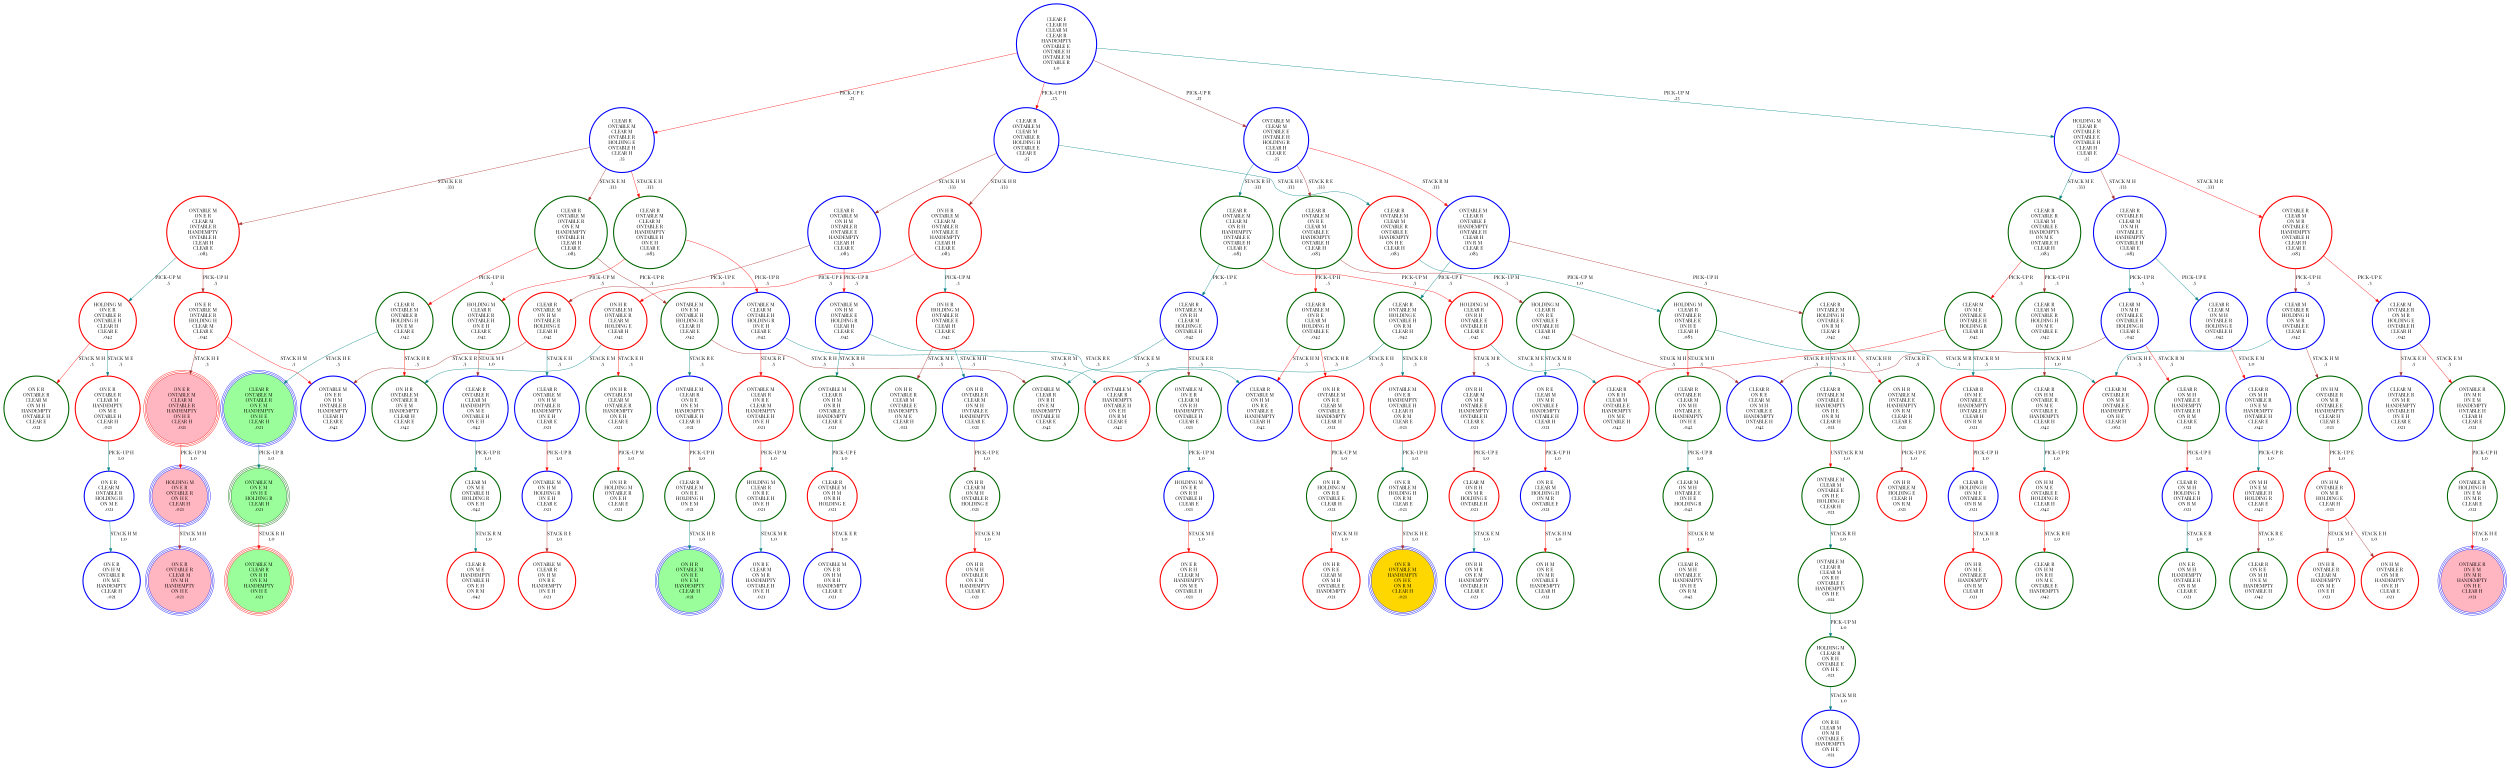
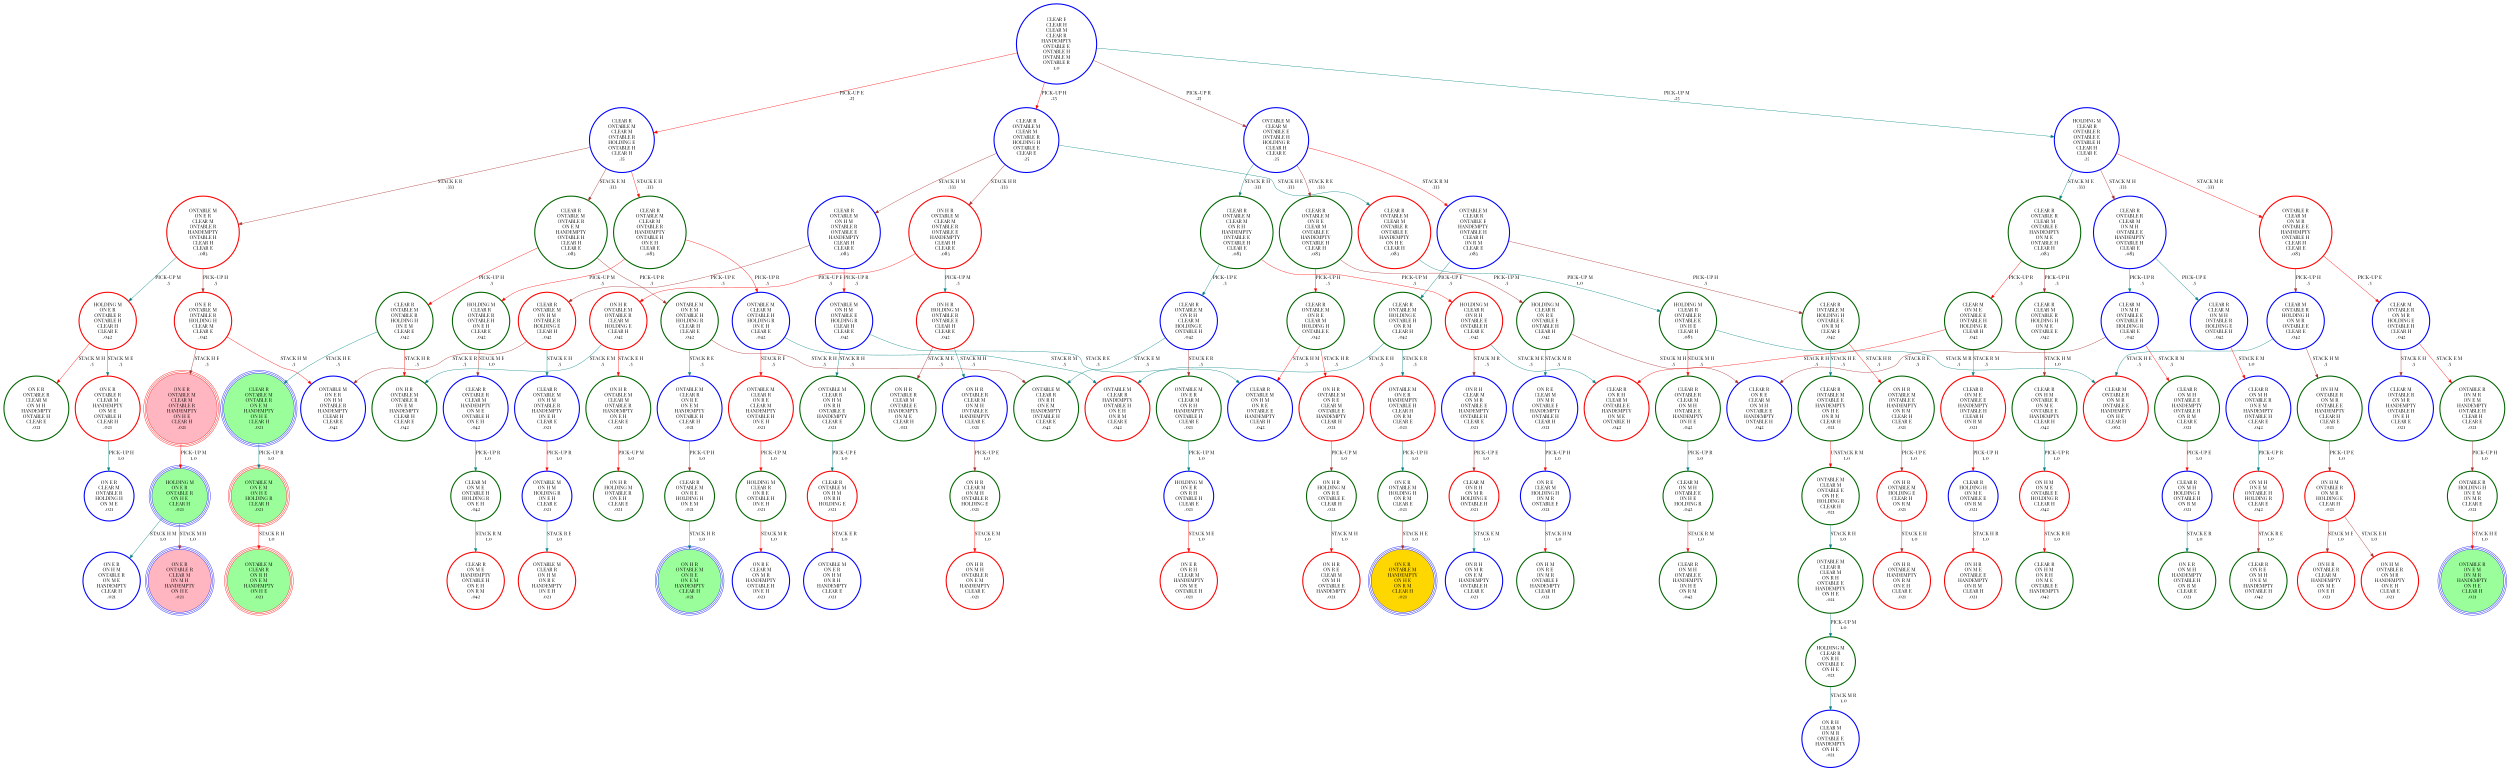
node "HOLDING M ON E R ONTABLE R ON H E CLEAR H .021": fillcolor lightpink -> palegreen1
node "ONTABLE M ON E M ON H E HOLDING R CLEAR H .021": color darkgreen -> red
edge "ON E R CLEAR M ONTABLE R HOLDING H ON M E .021" -> "ON E R ON H M ONTABLE R ON M E HANDEMPTY CLEAR H .021": now "HOLDING M ON E R ONTABLE R ON H E CLEAR H .021" -> "ON E R ON H M ONTABLE R ON M E HANDEMPTY CLEAR H .021"
edge "ONTABLE M ON H M HOLDING R ON E H CLEAR E .021" -> "ONTABLE M CLEAR R ON H M ON R E HANDEMPTY ON E H .021": color brown -> teal
edge "HOLDING M CLEAR R ON R E ONTABLE H ON E H .021" -> "ON R E CLEAR M ON M R HANDEMPTY ONTABLE H ON E H .021": color teal -> red
node "ON H R ONTABLE M HANDEMPTY ON R M ON E H CLEAR E .021": added
node "ONTABLE R ON E M ON M R HANDEMPTY ON H E CLEAR H .021": fillcolor lightpink -> palegreen1
